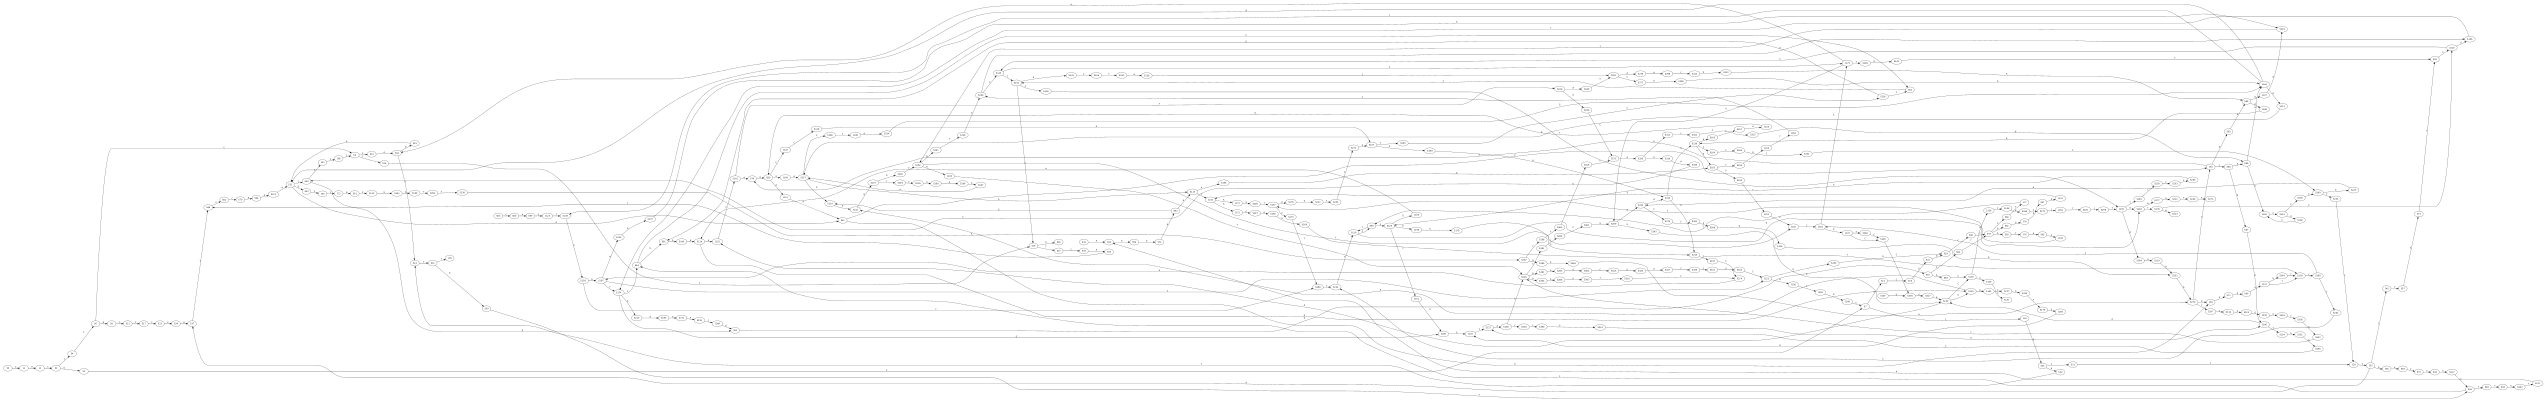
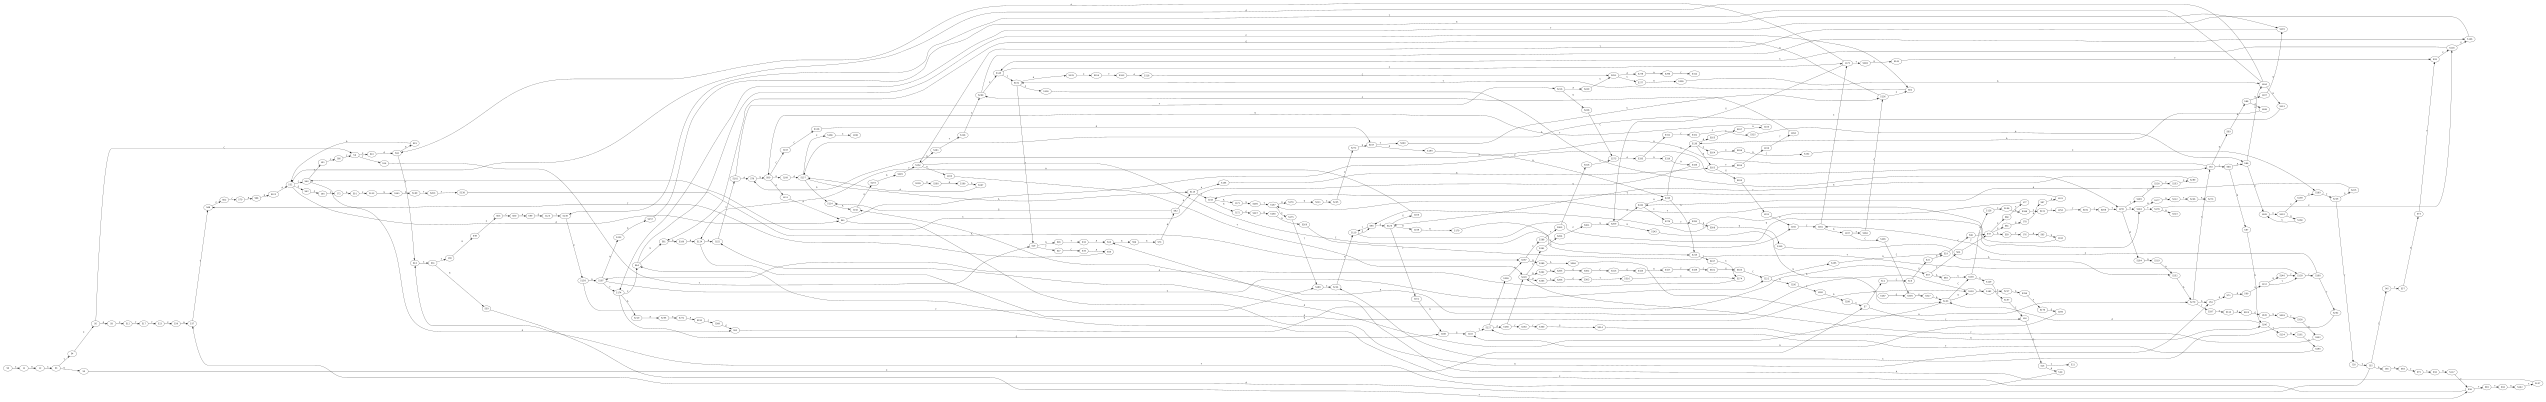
node "S322": removed
node "S234": removed
node "S204": removed
edge "S189" -> "S225": now "S226" -> "S225"
node "S49": added
edge "S266" -> "S265": now "S266" -> "S236"
edge "S26" -> "S33": added, label "T"
node "S259": added
edge "S157" -> "S10": added, label "C"
edge "S21" -> "S28": removed, label "T"
